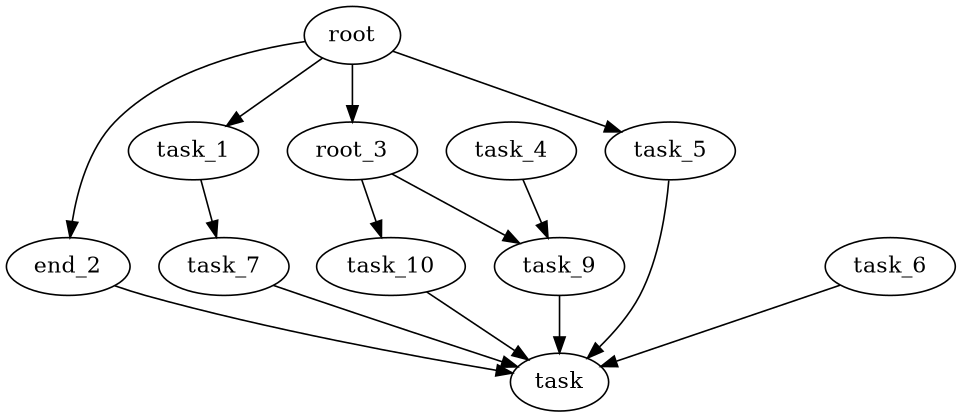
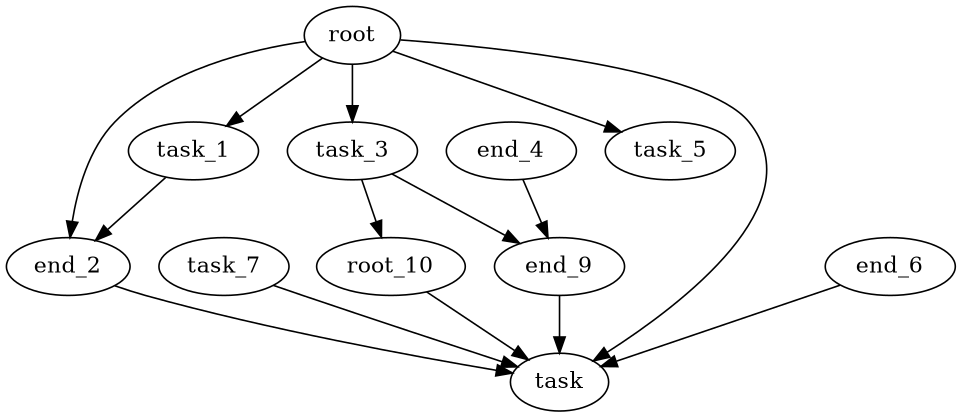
node "root_3": label "root_3" -> "task_3"
node "task_4": label "task_4" -> "end_4"
edge "task_1" -> "task_7": now "task_1" -> "end_2"
node "task_10": label "task_10" -> "root_10"
node "task_9": label "task_9" -> "end_9"
node "task_6": label "task_6" -> "end_6"
edge "task_5" -> "task": now "root" -> "task"
